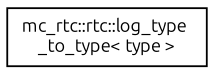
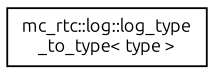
node "mc_rtc::rtc::log_type _to_type< type >": label "mc_rtc::rtc::log_type _to_type< type >" -> "mc_rtc::log::log_type _to_type< type >"
